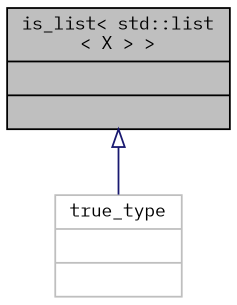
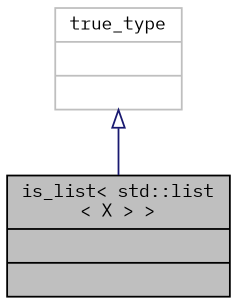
edge "true_type" -> "is_list< std::list": reversed
